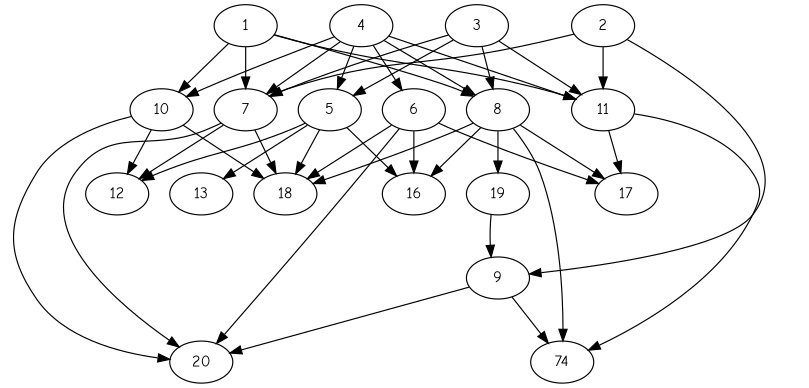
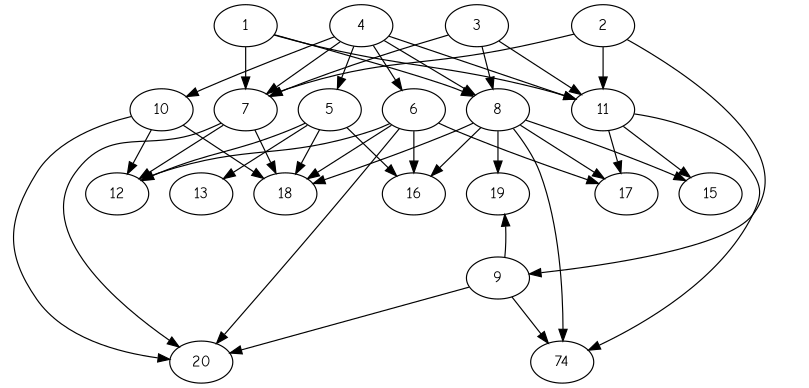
edge "1" -> "10": removed
edge "3" -> "5": removed
edge "6" -> "12": added
node "15": added
edge "19" -> "9": reversed
